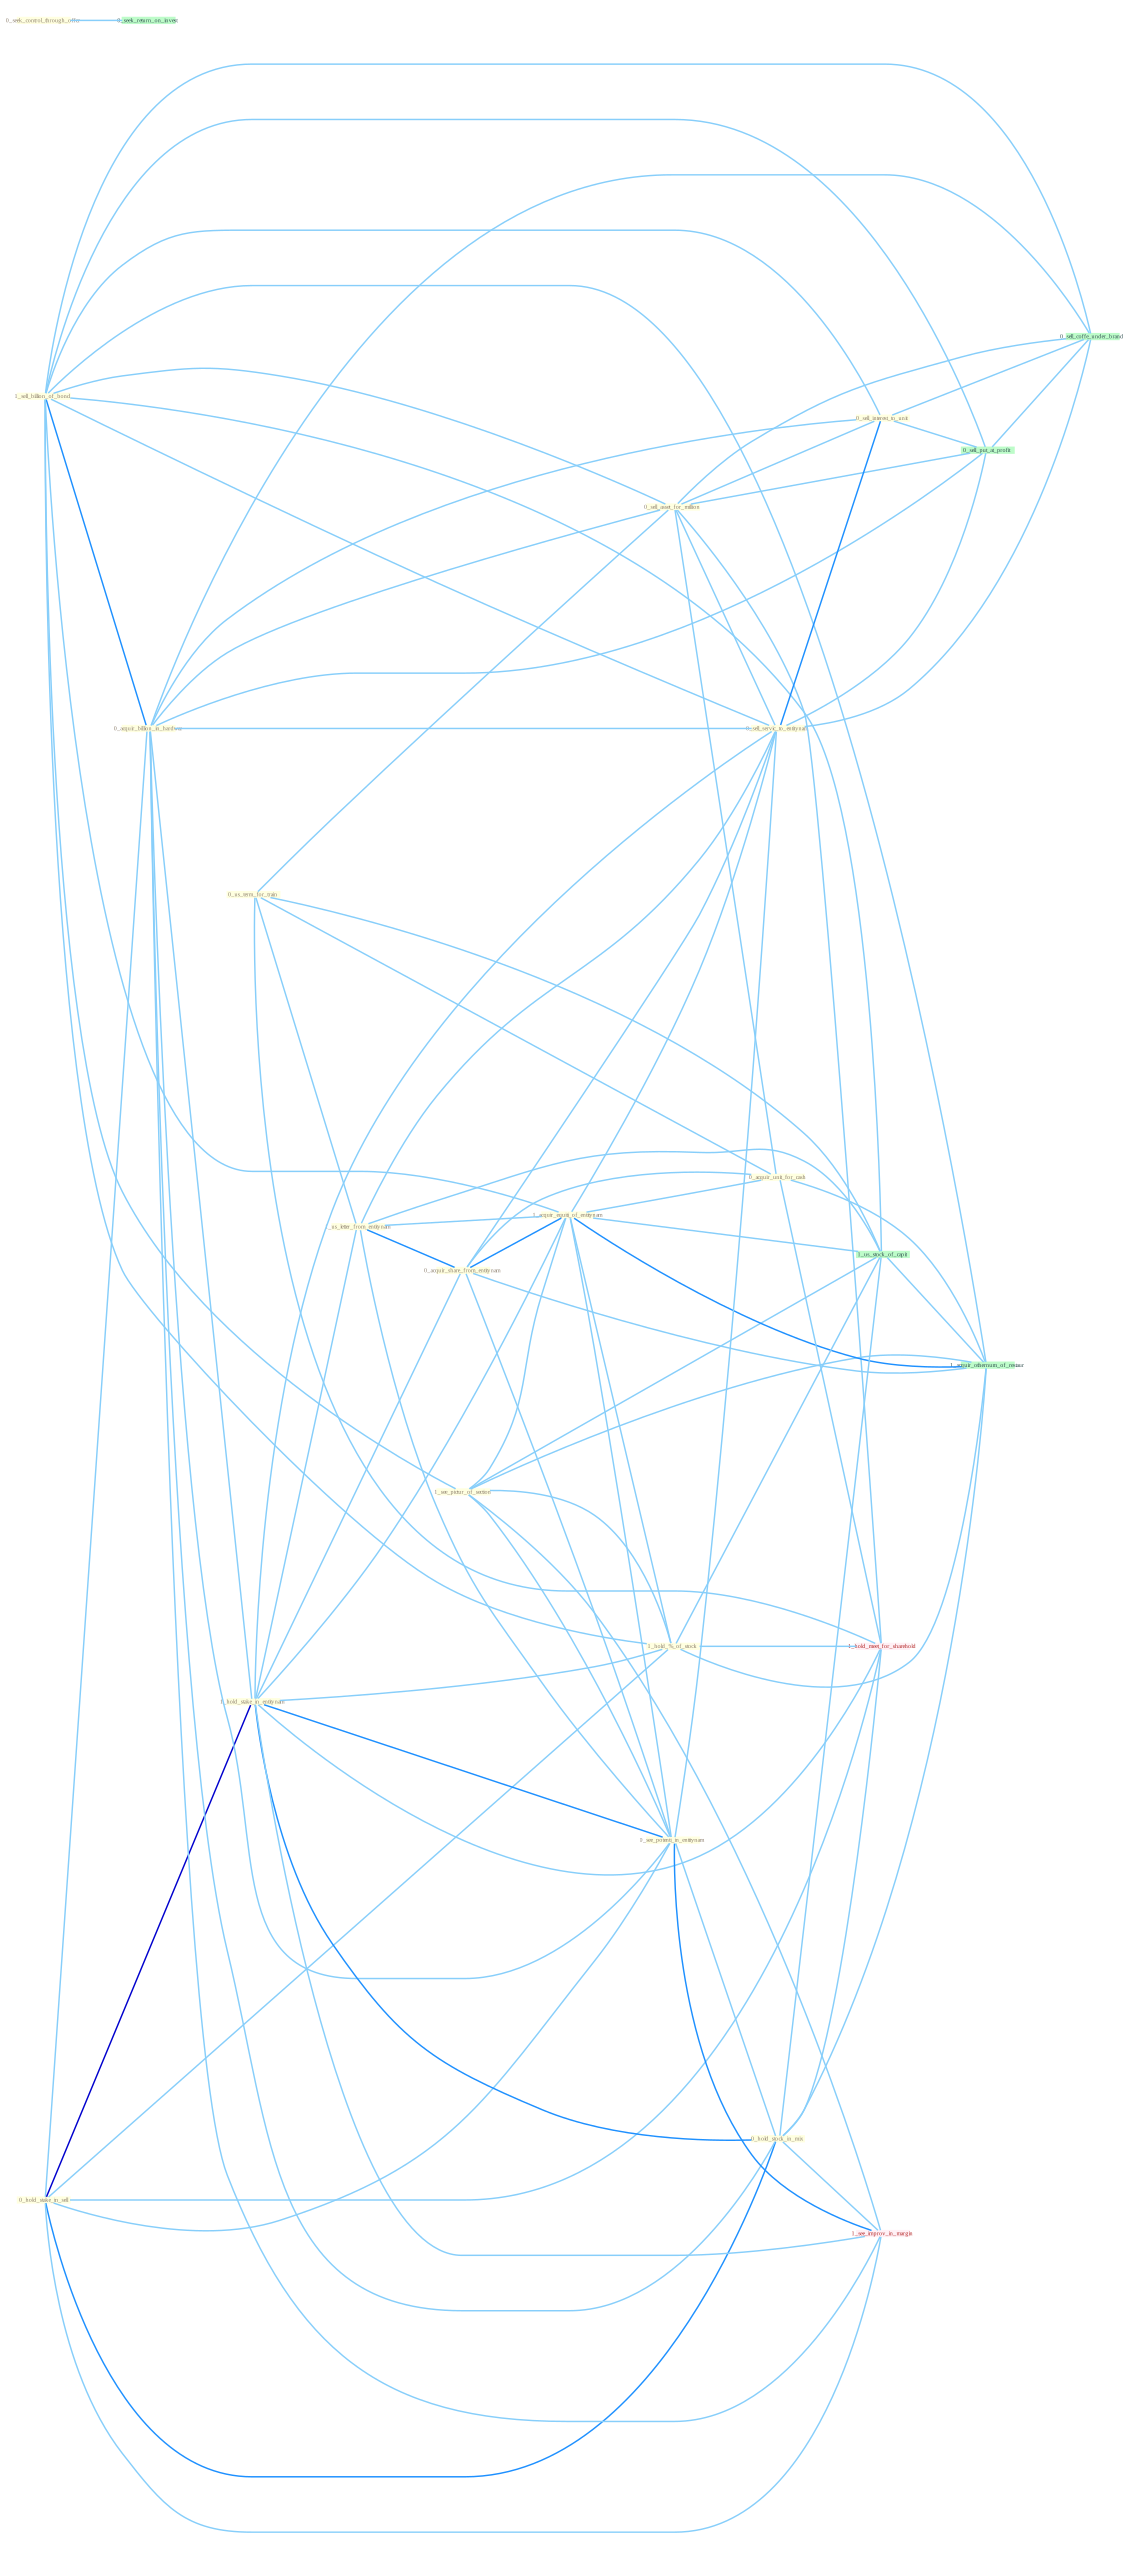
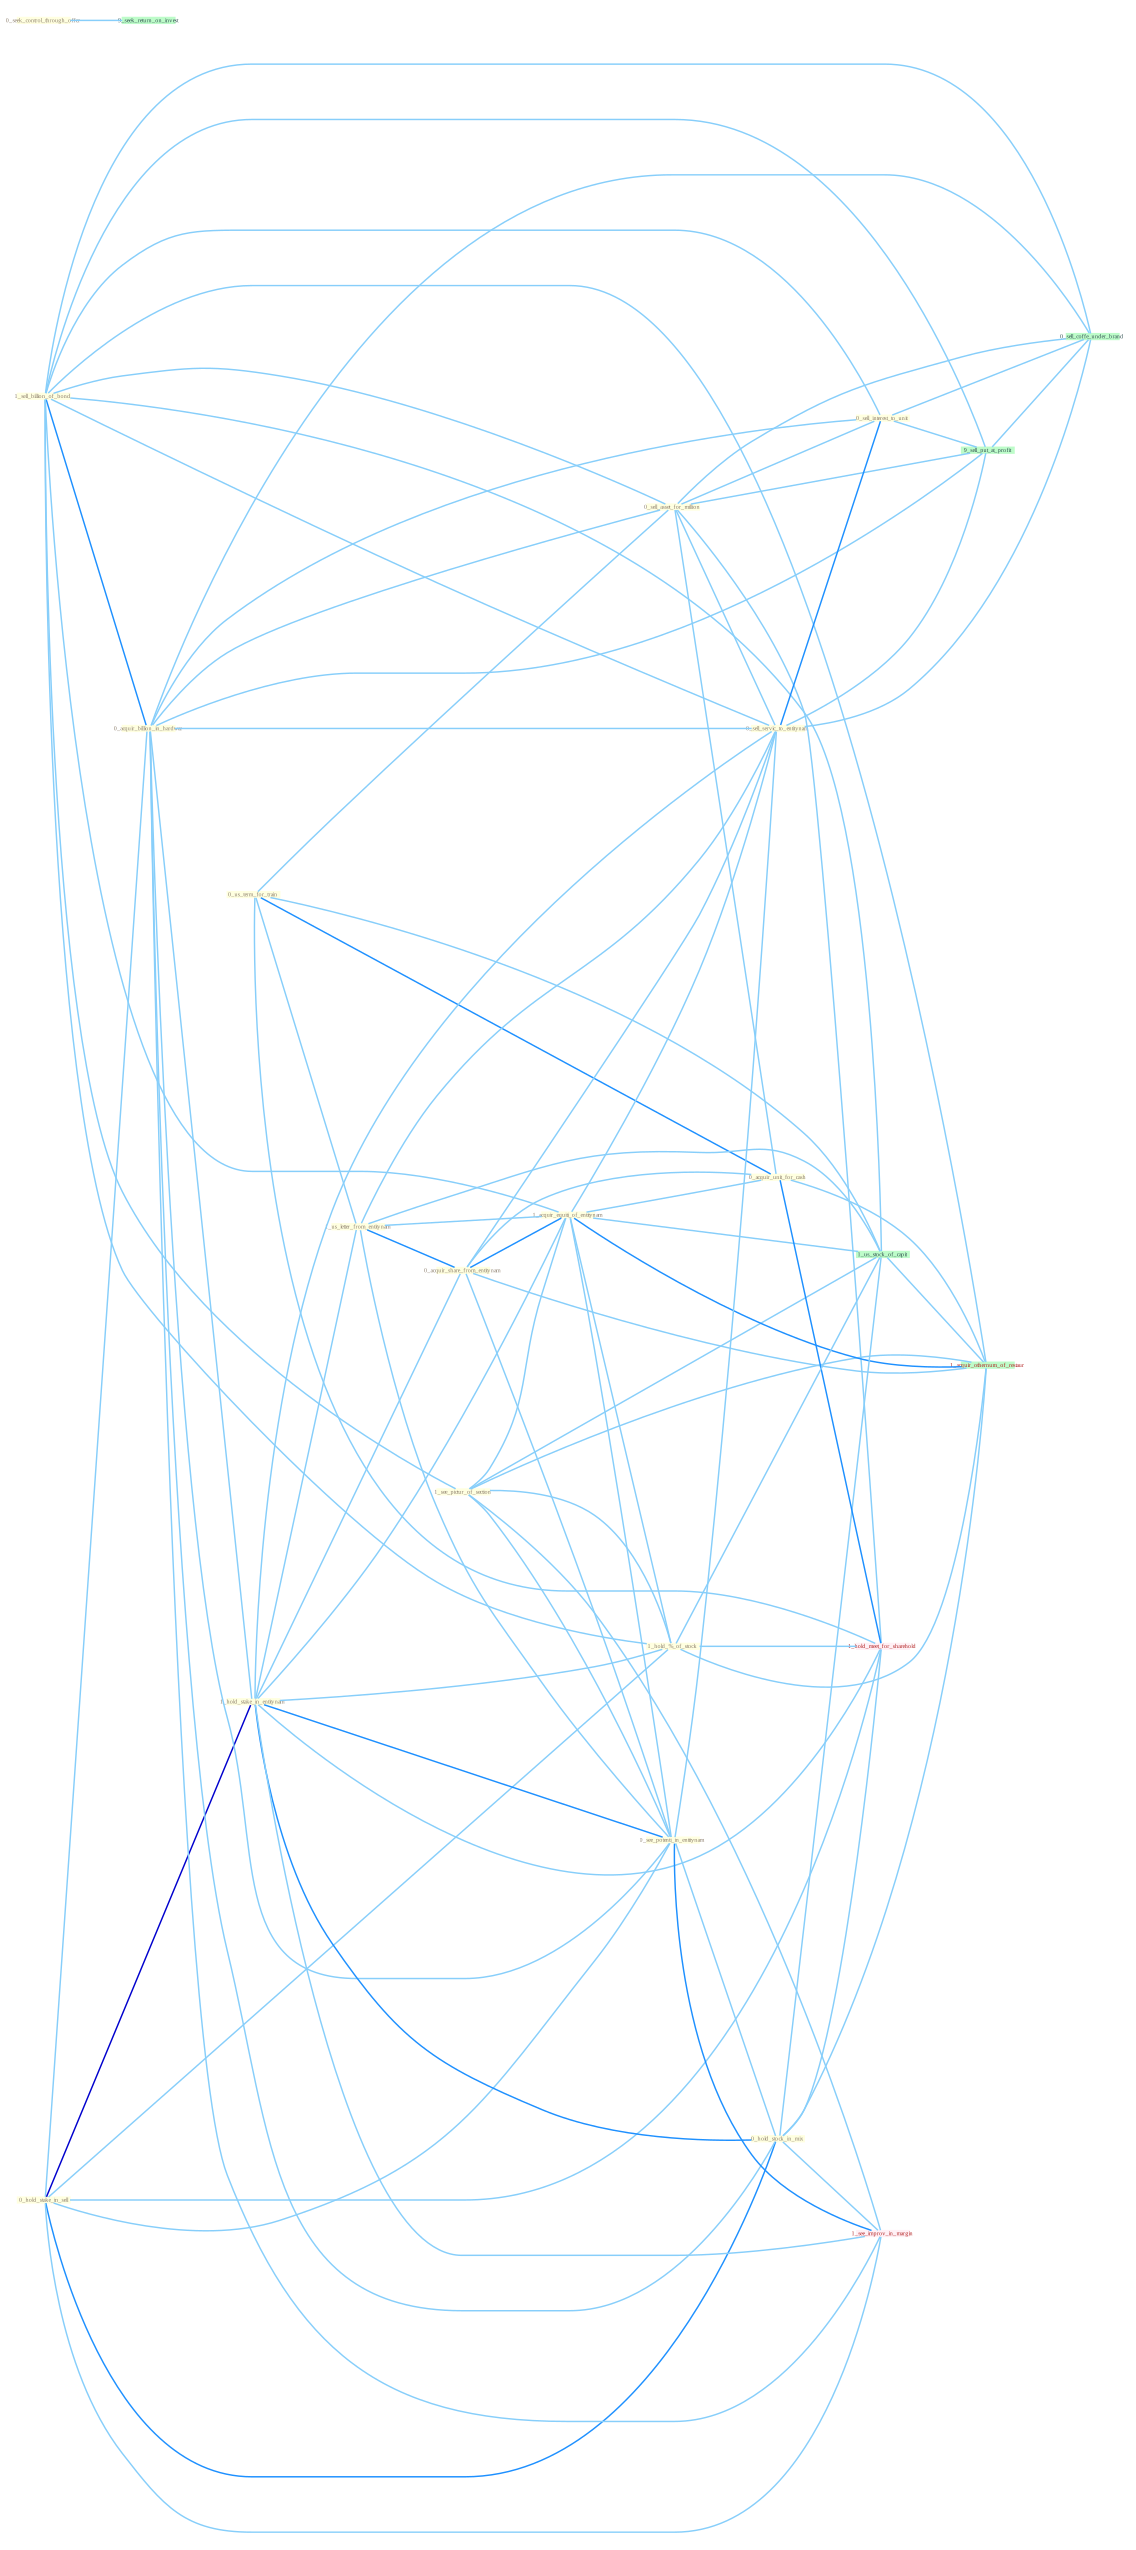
node "0_seek_return_on_invest": label "0_seek_return_on_invest" -> "9_seek_return_on_invest"
node "0_sell_put_at_profit": label "0_sell_put_at_profit" -> "9_sell_put_at_profit"
edge "0_us_term_for_train" -- "0_acquir_unit_for_cash": color #87cefa -> #1e90ff
node "1_acquir_othernum_of_restaur": fontcolor #2f4f4f -> #b22222
edge "0_acquir_unit_for_cash" -- "1_hold_meet_for_sharehold": color #87cefa -> #1e90ff
